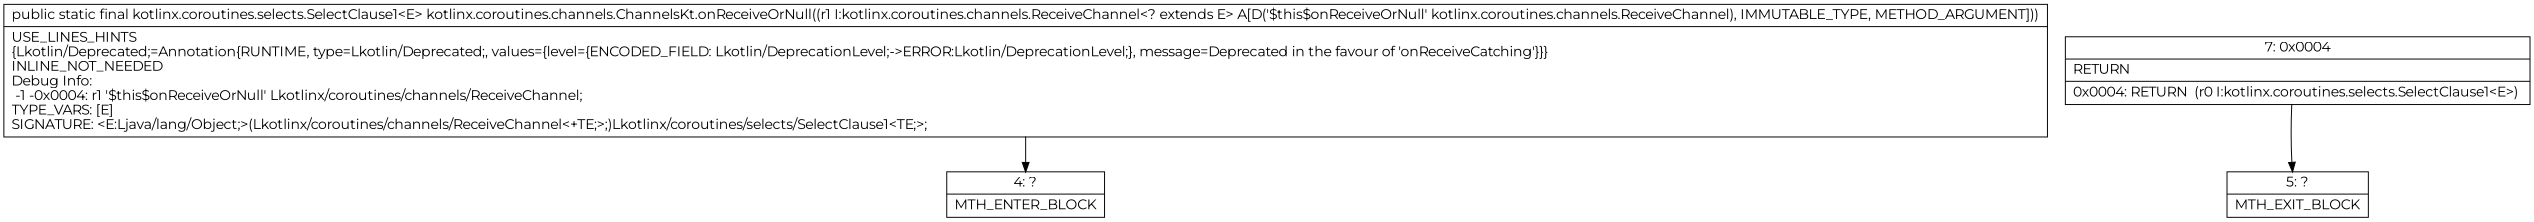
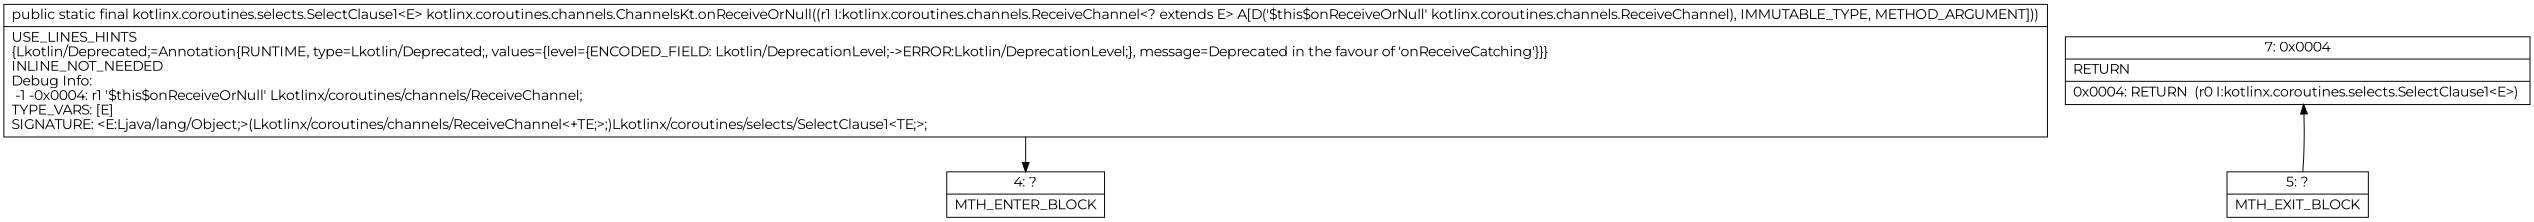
edge "7: 0x0004" -> "5: ?": reversed
